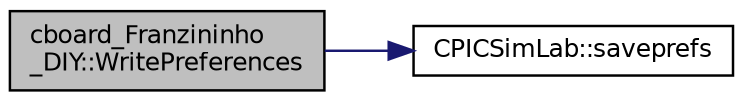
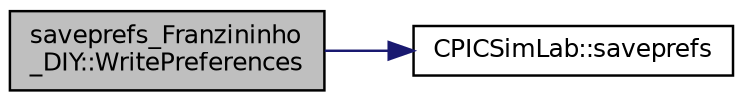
node "cboard_Franzininho _DIY::WritePreferences": label "cboard_Franzininho _DIY::WritePreferences" -> "saveprefs_Franzininho _DIY::WritePreferences"
